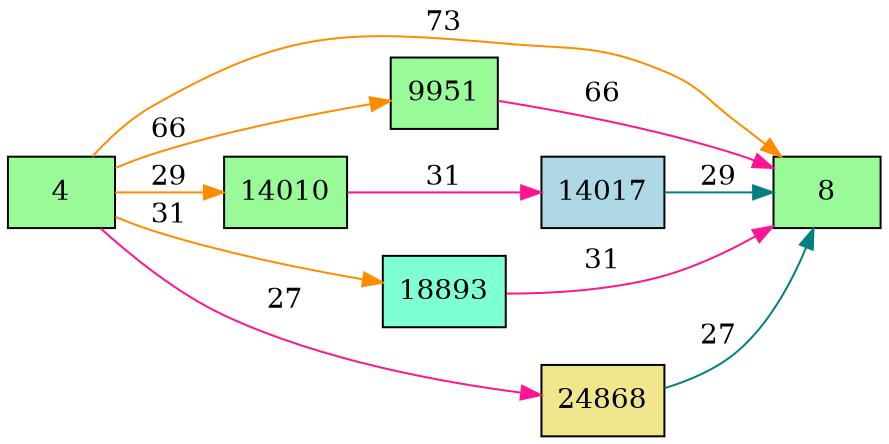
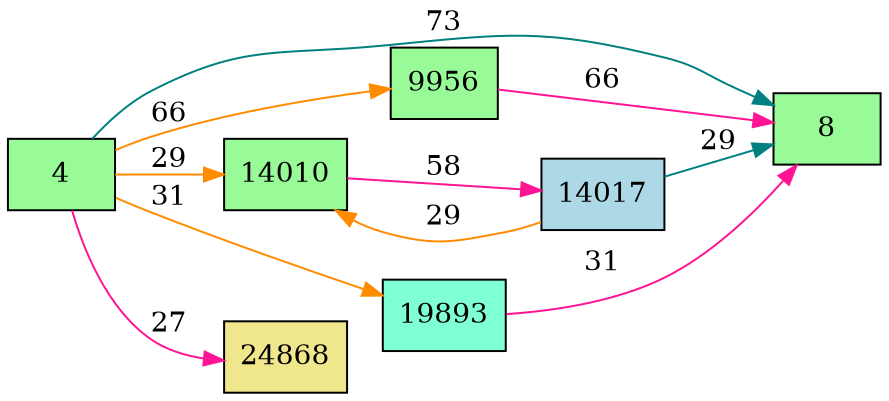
edge "4" -> "8": color darkorange -> teal
node "9951": label "9951" -> "9956"
edge "14010" -> "14017": label "31" -> "58"
edge "14017" -> "14010": added, label "29"
node "18893": label "18893" -> "19893"
edge "24868" -> "8": removed, label "27"
